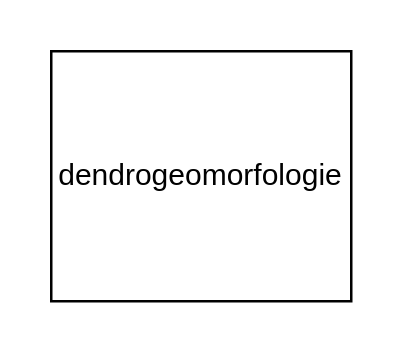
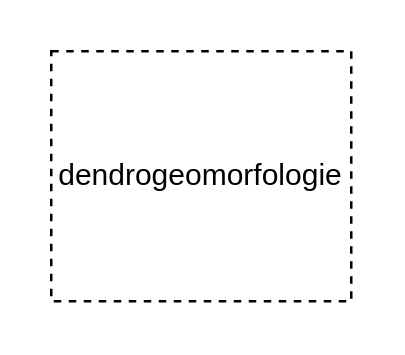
node "dendrogeomorfologie": style solid -> dashed
